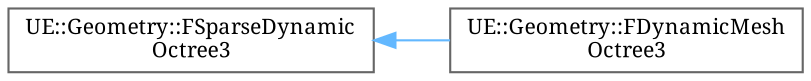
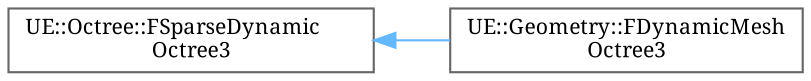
node "UE::Geometry::FSparseDynamic Octree3": label "UE::Geometry::FSparseDynamic Octree3" -> "UE::Octree::FSparseDynamic Octree3"
